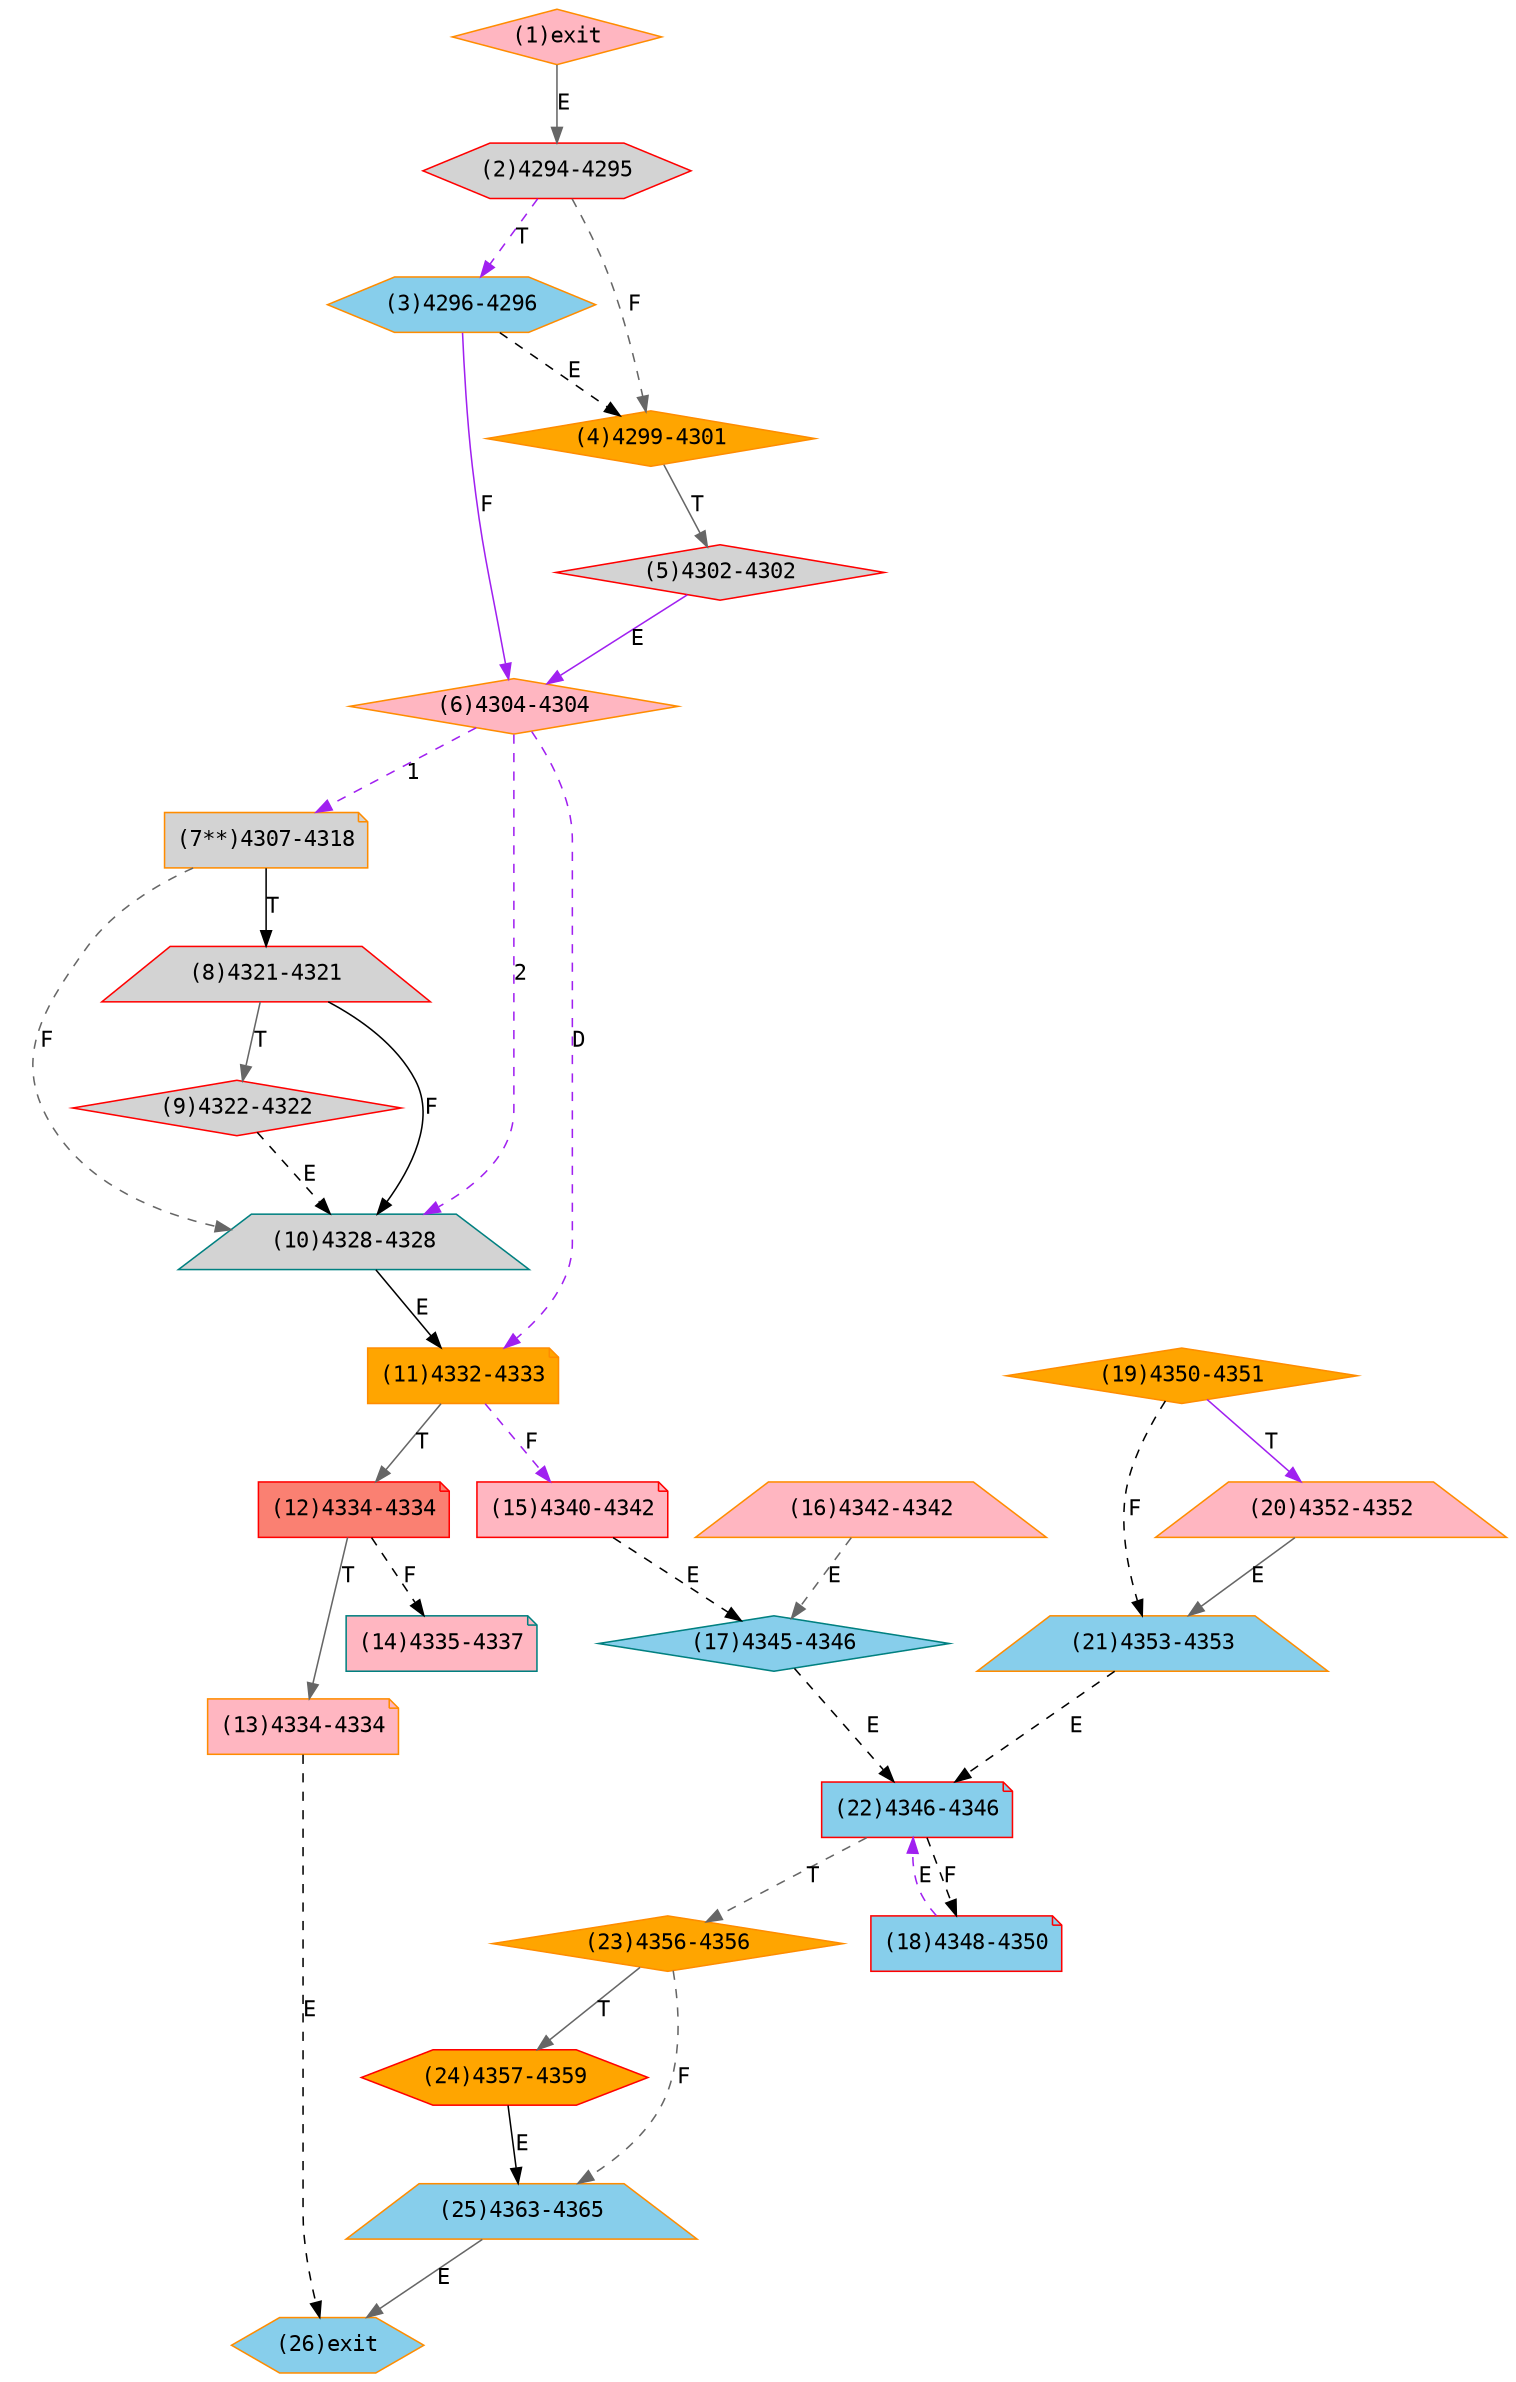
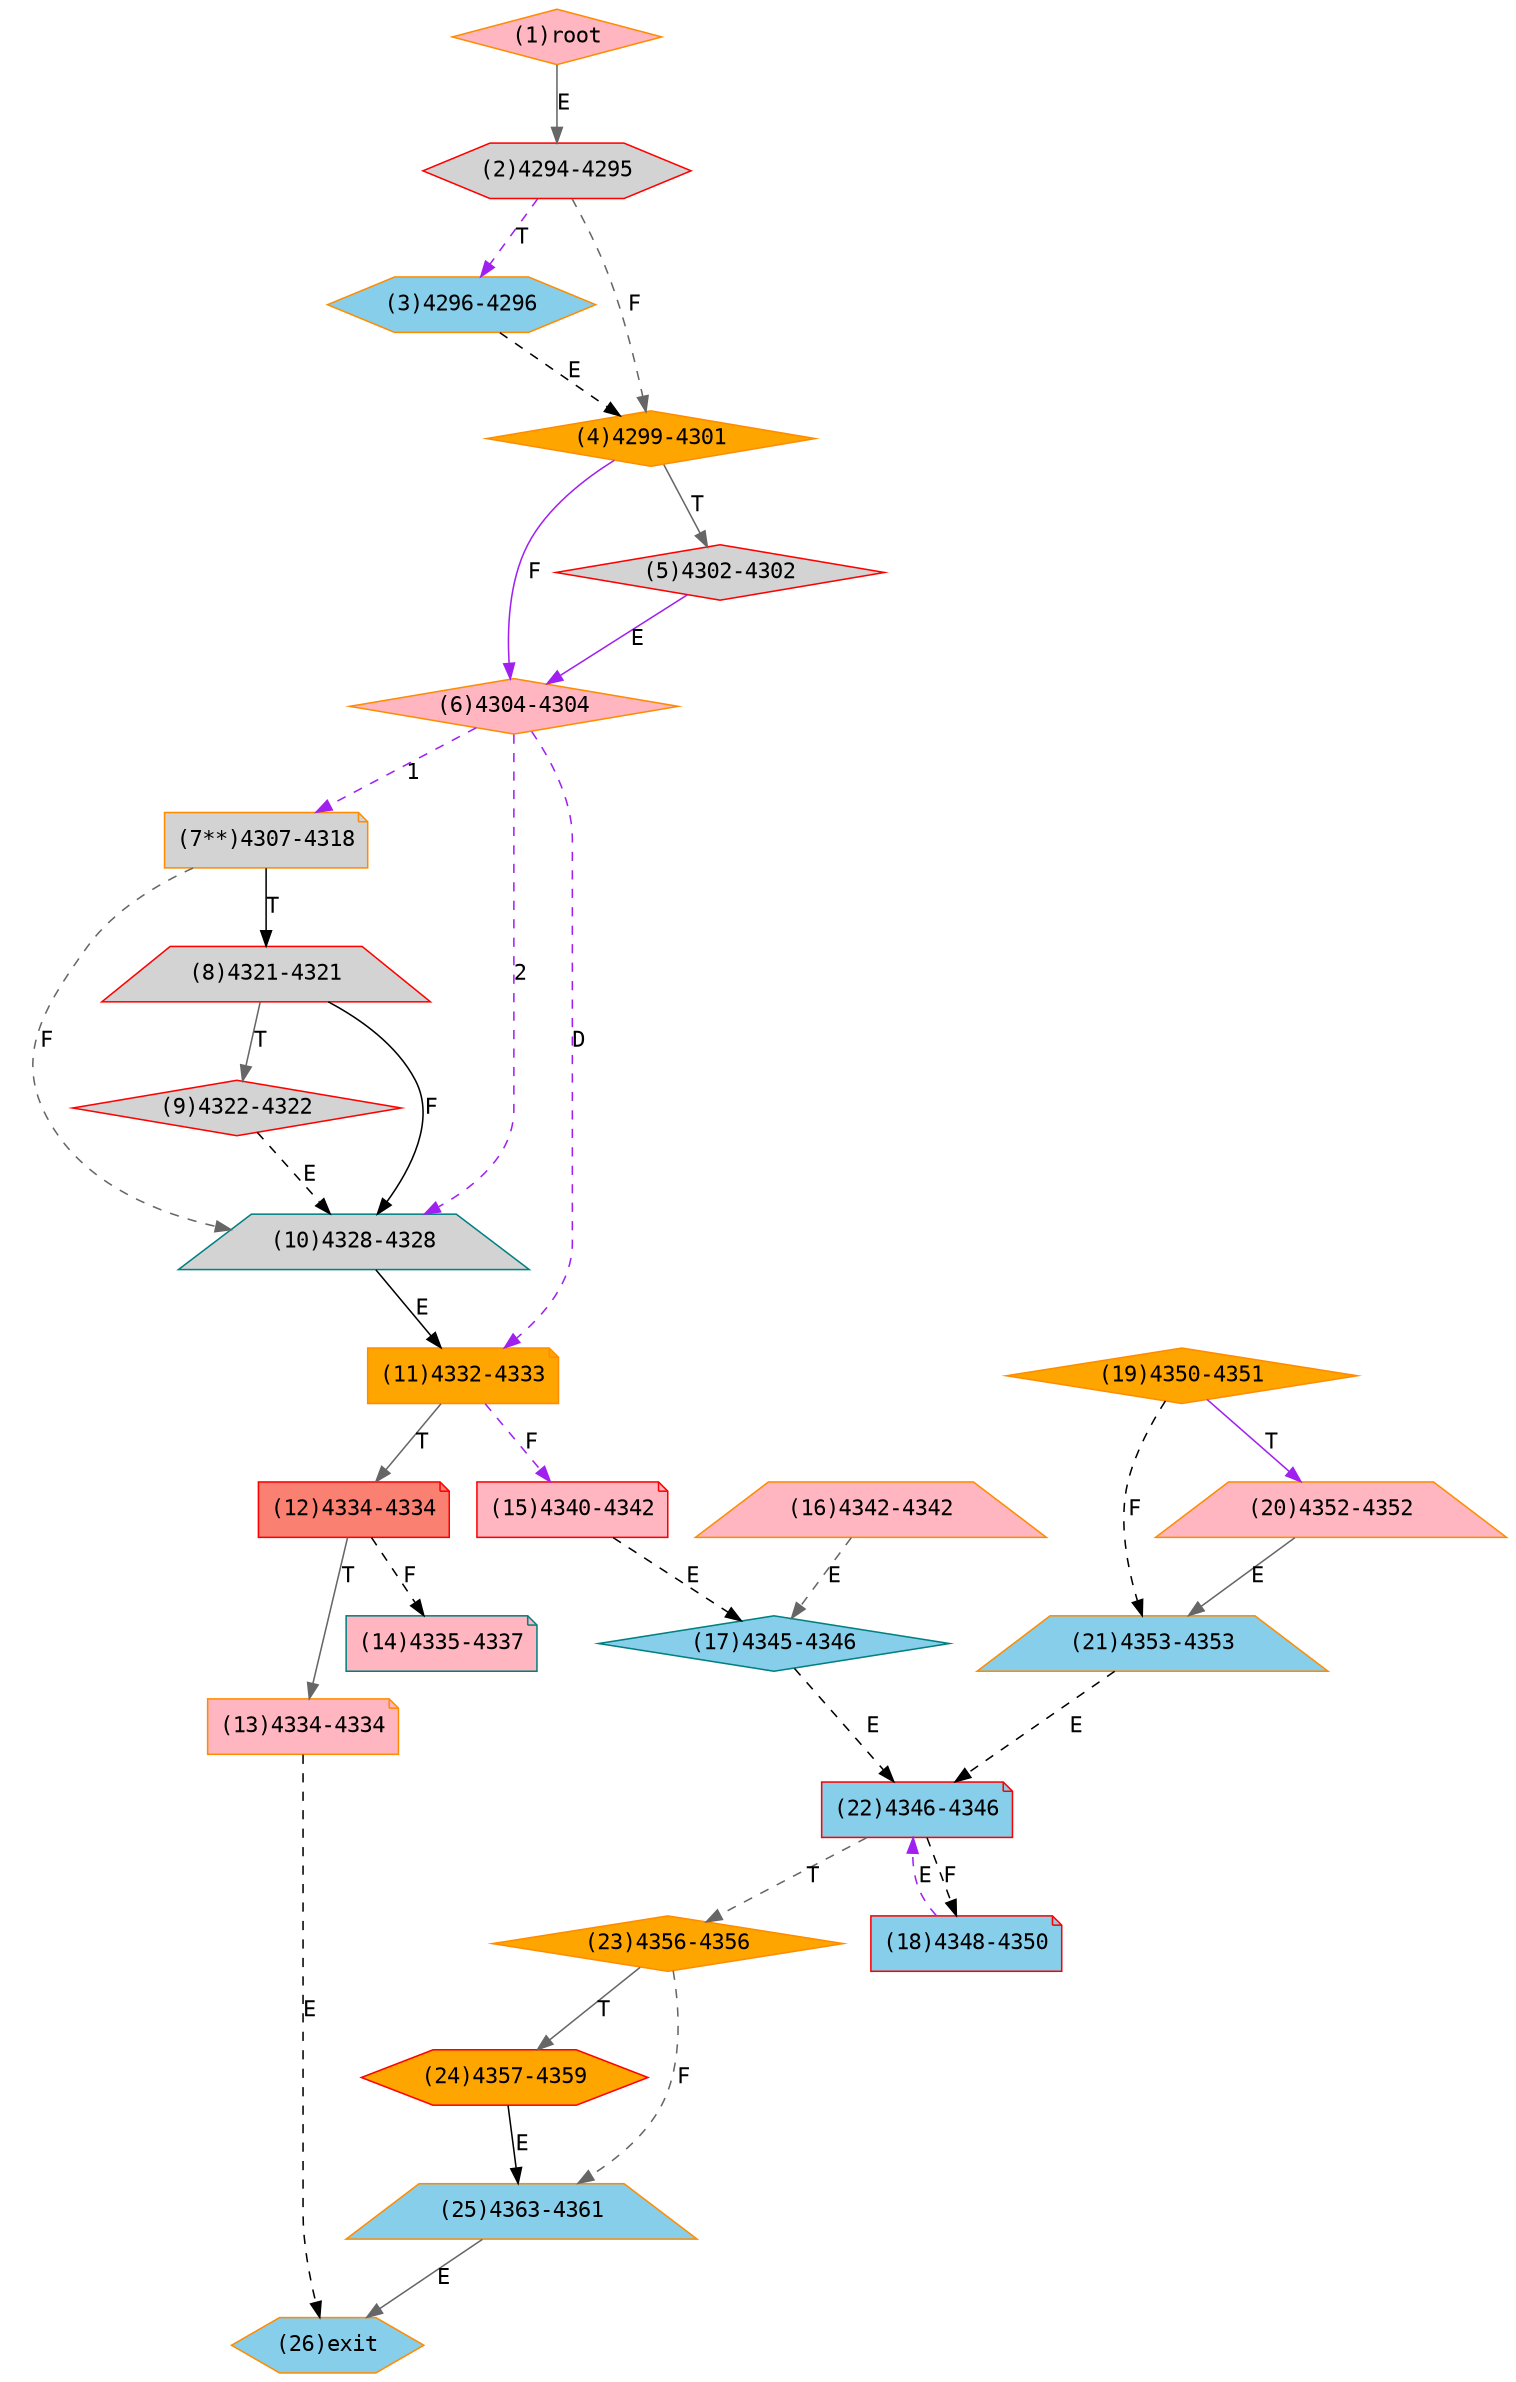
node "(1)exit": label "(1)exit" -> "(1)root"
edge "(3)4296-4296" -> "(6)4304-4304": now "(4)4299-4301" -> "(6)4304-4304"
node "(25)4363-4365": label "(25)4363-4365" -> "(25)4363-4361"
